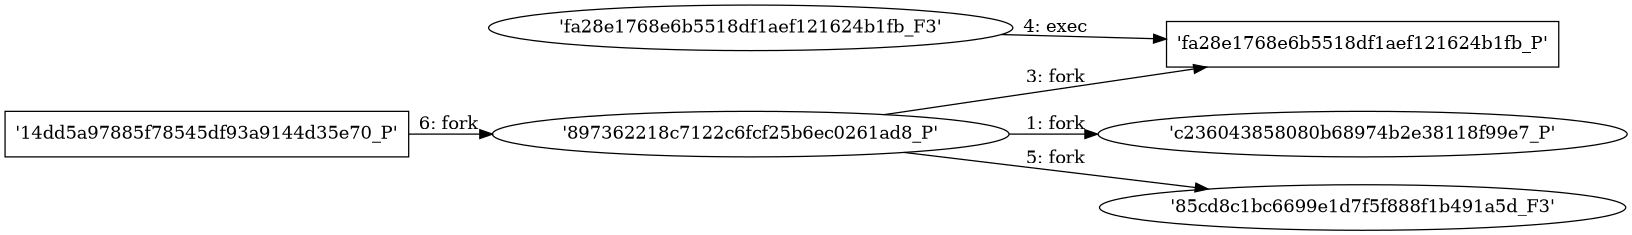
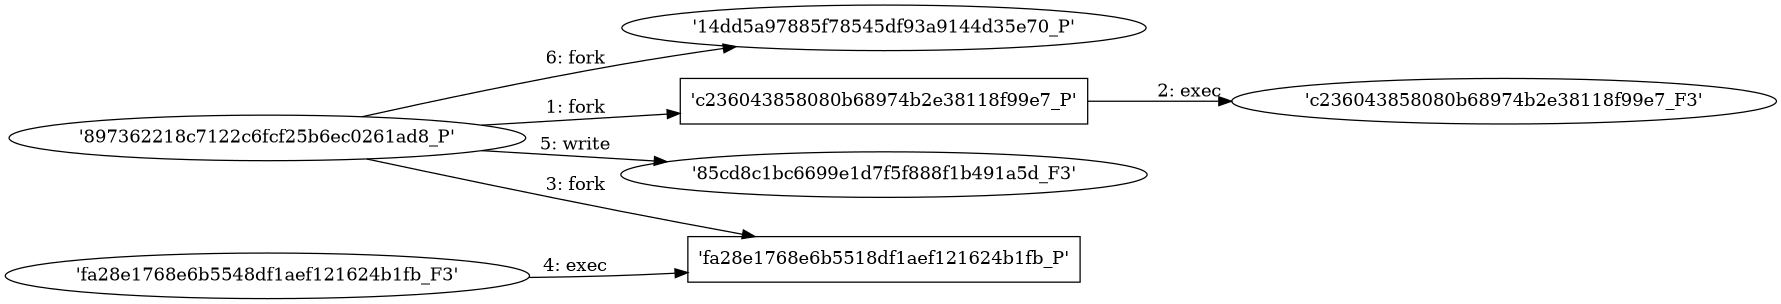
node "'fa28e1768e6b5518df1aef121624b1fb_F3'": label "'fa28e1768e6b5518df1aef121624b1fb_F3'" -> "'fa28e1768e6b5548df1aef121624b1fb_F3'"
node "'c236043858080b68974b2e38118f99e7_F3'": added
node "'14dd5a97885f78545df93a9144d35e70_P'": shape box -> ellipse
edge "'14dd5a97885f78545df93a9144d35e70_P'" -> "'897362218c7122c6fcf25b6ec0261ad8_P'": reversed
node "'c236043858080b68974b2e38118f99e7_P'": shape ellipse -> box
edge "'897362218c7122c6fcf25b6ec0261ad8_P'" -> "'85cd8c1bc6699e1d7f5f888f1b491a5d_F3'": label "5: fork" -> "5: write"
